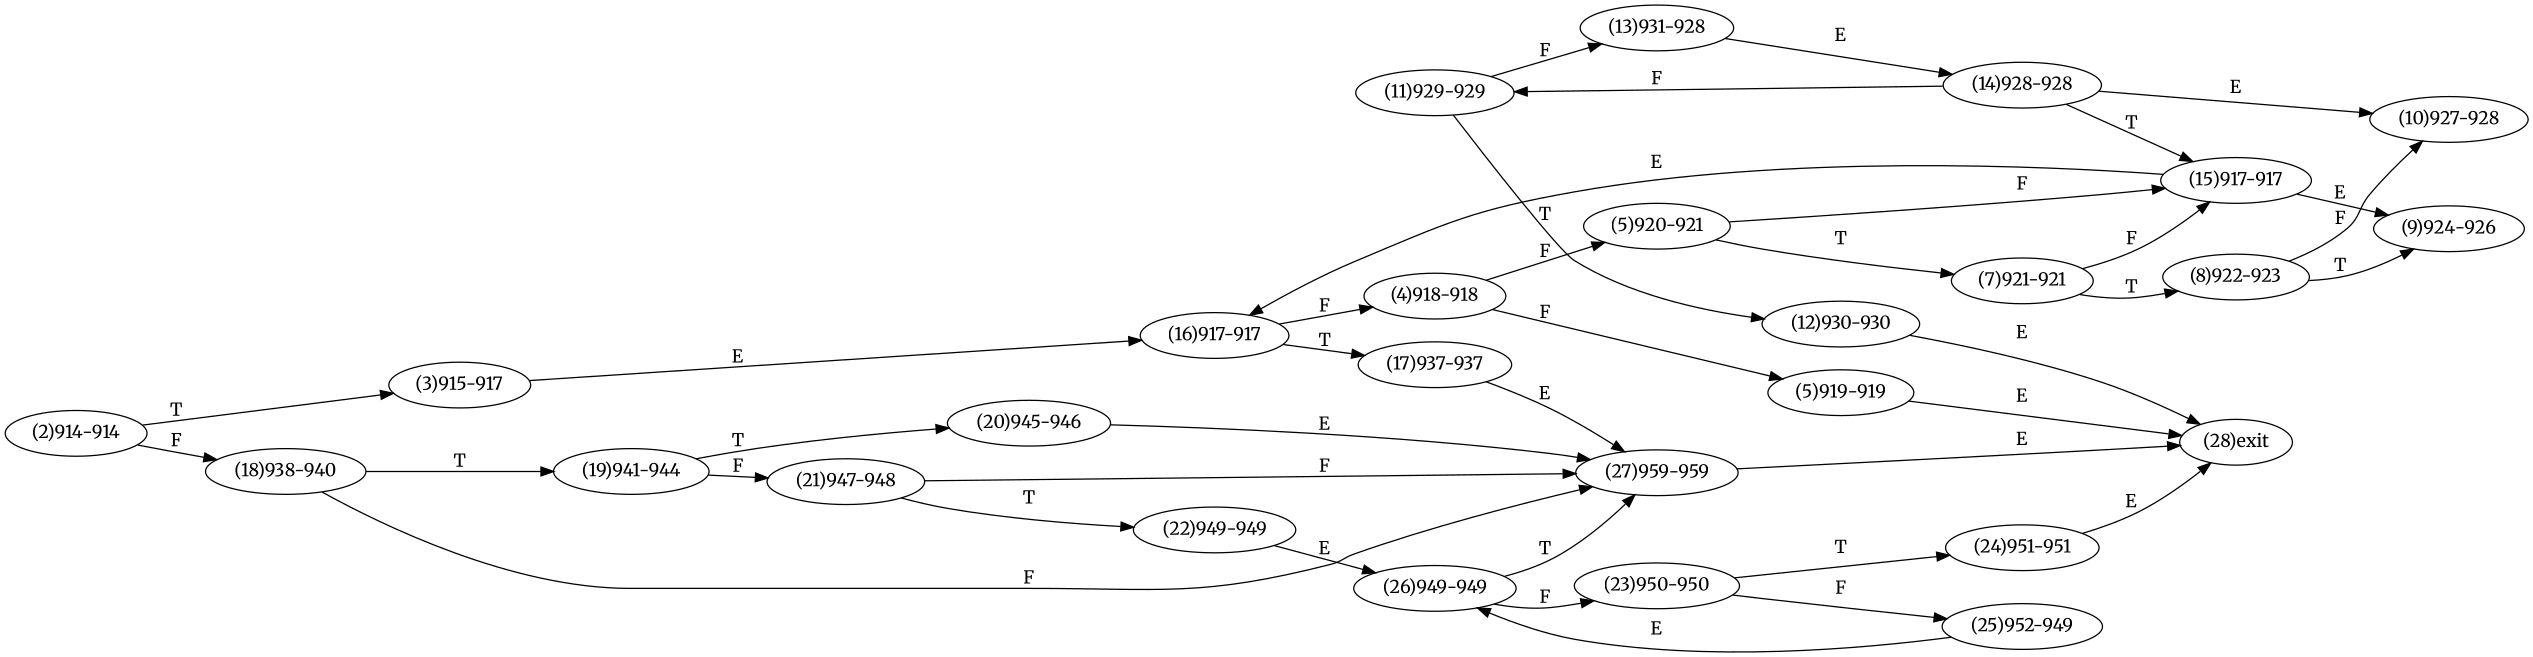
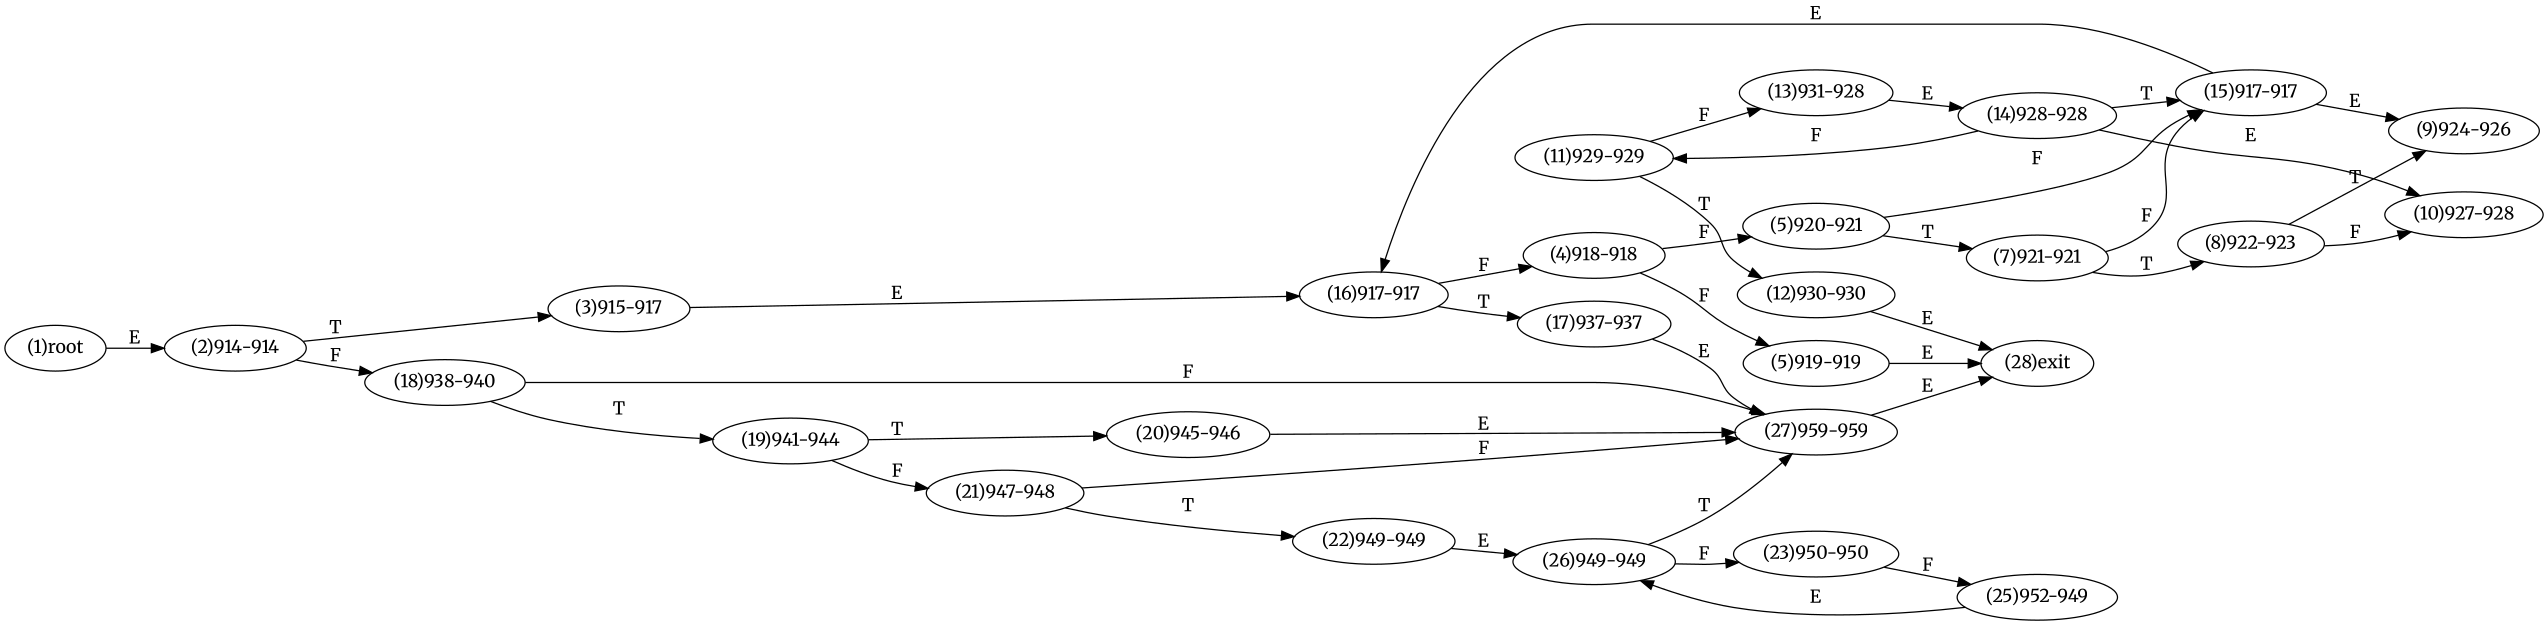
node "(1)root": added
node "(24)951-951": removed
